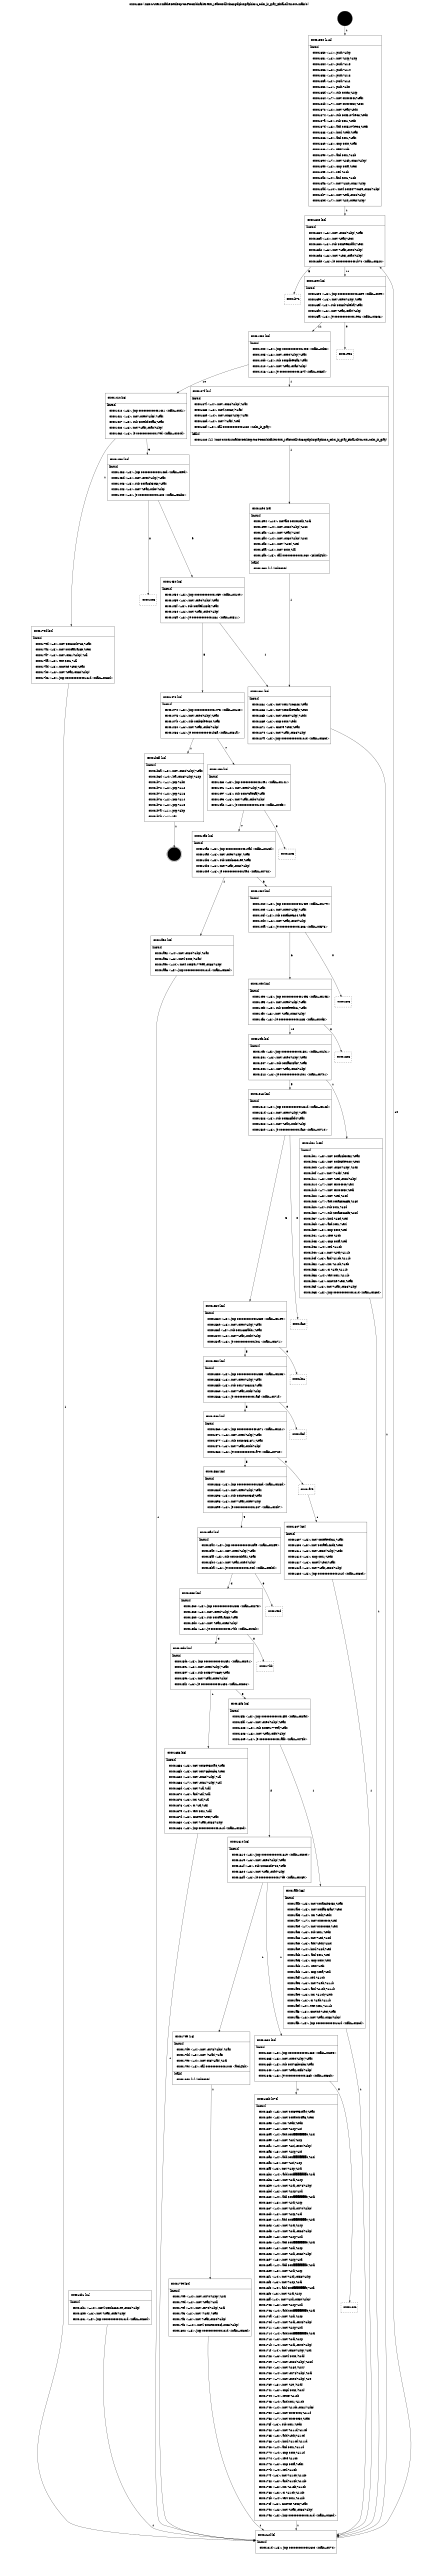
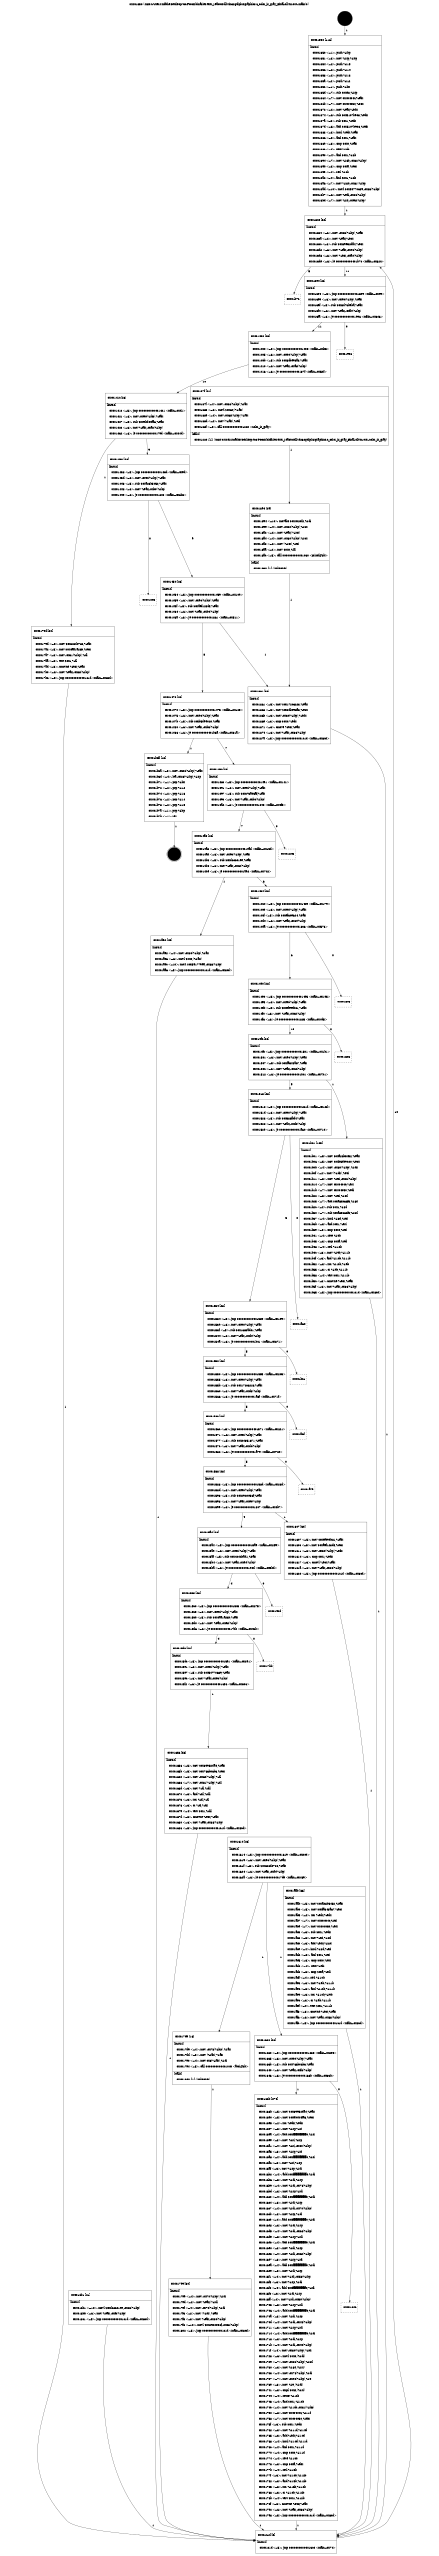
edge "0x401400 [28]" -> "0x40187f [21]": removed, label "1"
edge "0x401a7e" -> "0x401807 [30]": now "0x401588 [28]" -> "0x401807 [30]"
node "0x4015f8 [28]": removed
